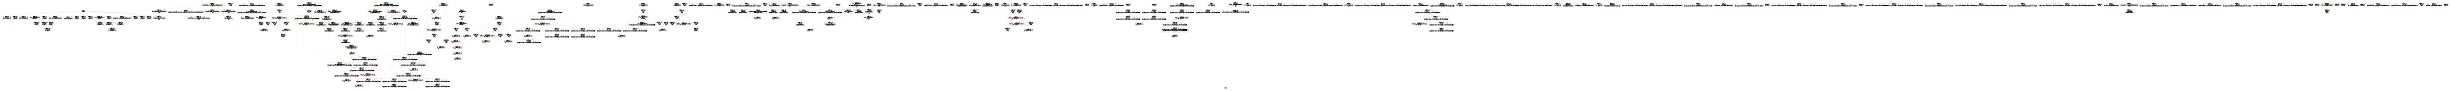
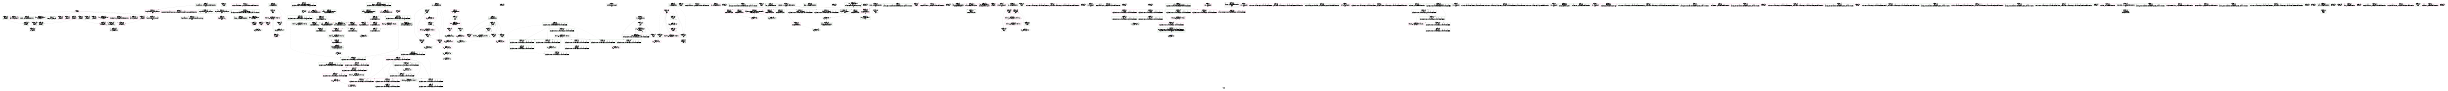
node "NodeID: 81": removed
node "NodeID: 296": added
